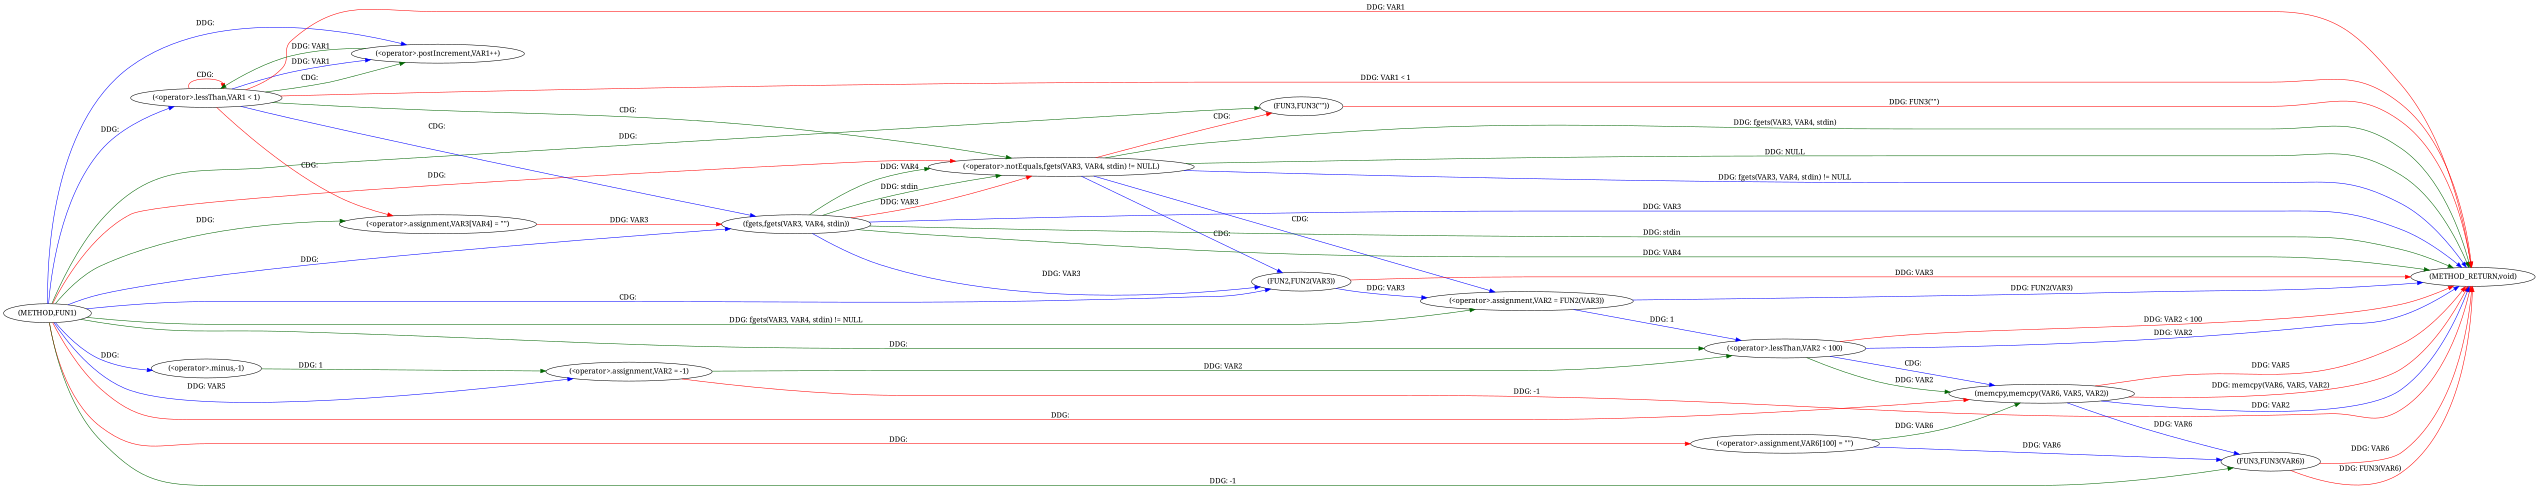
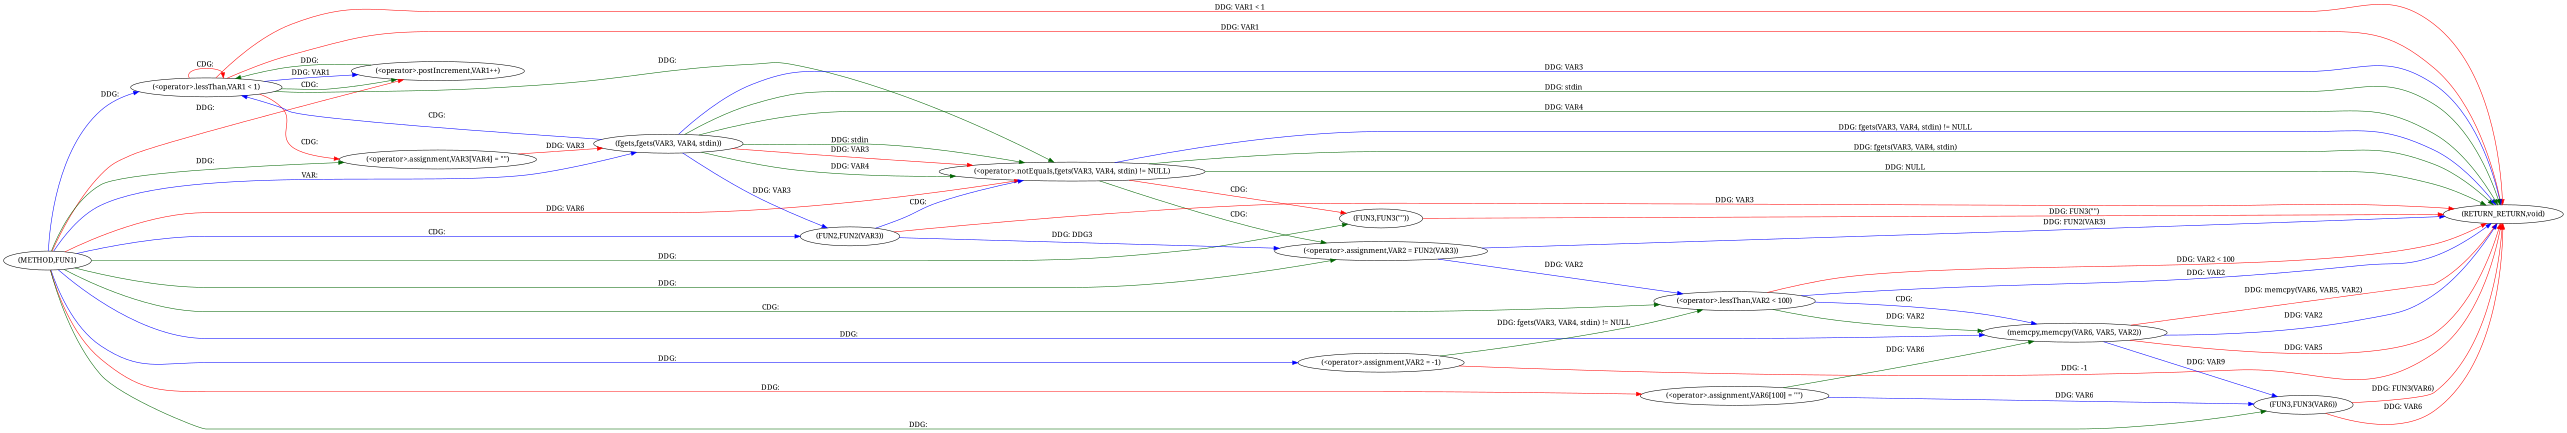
edge "(<operator>.postIncrement,VAR1++)" -> "(<operator>.lessThan,VAR1 < 1)": label "DDG: VAR1" -> "DDG: "
edge "(METHOD,FUN1)" -> "(<operator>.postIncrement,VAR1++)": color blue -> red
edge "(<operator>.lessThan,VAR1 < 1)" -> "(<operator>.notEquals,fgets(VAR3, VAR4, stdin) != NULL)": label "CDG: " -> "DDG: "
edge "(<operator>.lessThan,VAR1 < 1)" -> "(fgets,fgets(VAR3, VAR4, stdin))": reversed
edge "(METHOD,FUN1)" -> "(<operator>.notEquals,fgets(VAR3, VAR4, stdin) != NULL)": label "DDG: " -> "DDG: VAR6"
edge "(<operator>.notEquals,fgets(VAR3, VAR4, stdin) != NULL)" -> "(FUN2,FUN2(VAR3))": reversed
edge "(<operator>.notEquals,fgets(VAR3, VAR4, stdin) != NULL)" -> "(<operator>.assignment,VAR2 = FUN2(VAR3))": color blue -> darkgreen
edge "(METHOD,FUN1)" -> "(fgets,fgets(VAR3, VAR4, stdin))": label "DDG: " -> "VAR: "
node "(METHOD_RETURN,void)": label "(METHOD_RETURN,void)" -> "(RETURN_RETURN,void)"
edge "(FUN2,FUN2(VAR3))" -> "(<operator>.assignment,VAR2 = FUN2(VAR3))": label "DDG: VAR3" -> "DDG: DDG3"
edge "(METHOD,FUN1)" -> "(<operator>.assignment,VAR2 = FUN2(VAR3))": label "DDG: fgets(VAR3, VAR4, stdin) != NULL" -> "DDG: "
edge "(<operator>.assignment,VAR2 = FUN2(VAR3))" -> "(<operator>.lessThan,VAR2 < 100)": label "DDG: 1" -> "DDG: VAR2"
edge "(METHOD,FUN1)" -> "(<operator>.lessThan,VAR2 < 100)": label "DDG: " -> "CDG: "
edge "(<operator>.assignment,VAR2 = -1)" -> "(<operator>.lessThan,VAR2 < 100)": label "DDG: VAR2" -> "DDG: fgets(VAR3, VAR4, stdin) != NULL"
node "(<operator>.minus,-1)": removed
edge "(METHOD,FUN1)" -> "(<operator>.assignment,VAR2 = -1)": label "DDG: VAR5" -> "DDG: "
edge "(METHOD,FUN1)" -> "(memcpy,memcpy(VAR6, VAR5, VAR2))": color red -> blue
edge "(memcpy,memcpy(VAR6, VAR5, VAR2))" -> "(FUN3,FUN3(VAR6))": label "DDG: VAR6" -> "DDG: VAR9"
edge "(METHOD,FUN1)" -> "(FUN3,FUN3(VAR6))": label "DDG: -1" -> "DDG: "
